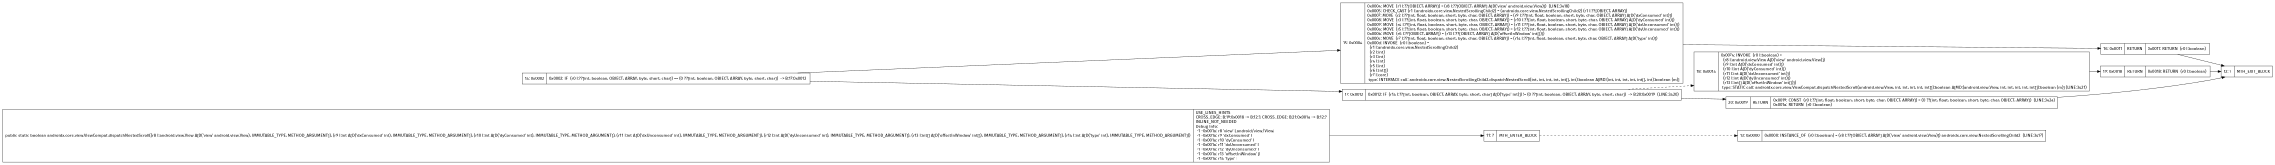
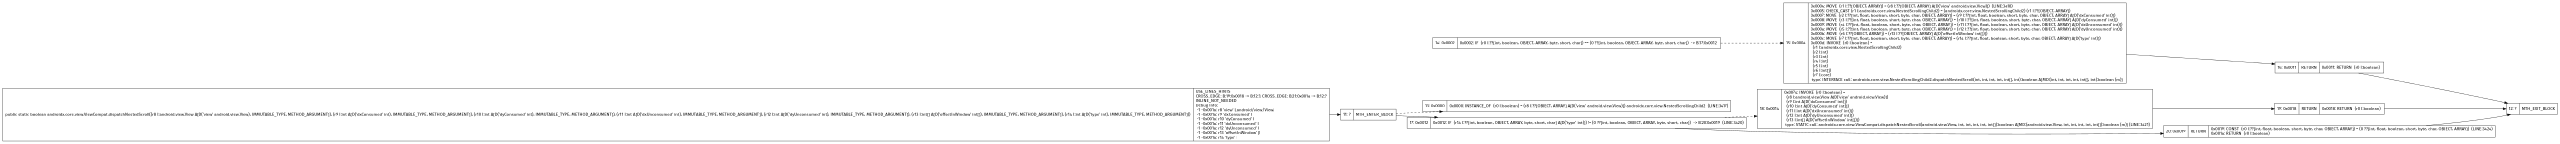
edge "14: 0x0002" -> "15: 0x0004": style solid -> dashed
edge "14: 0x0002" -> "17: 0x0012": now "11: ?" -> "17: 0x0012"
